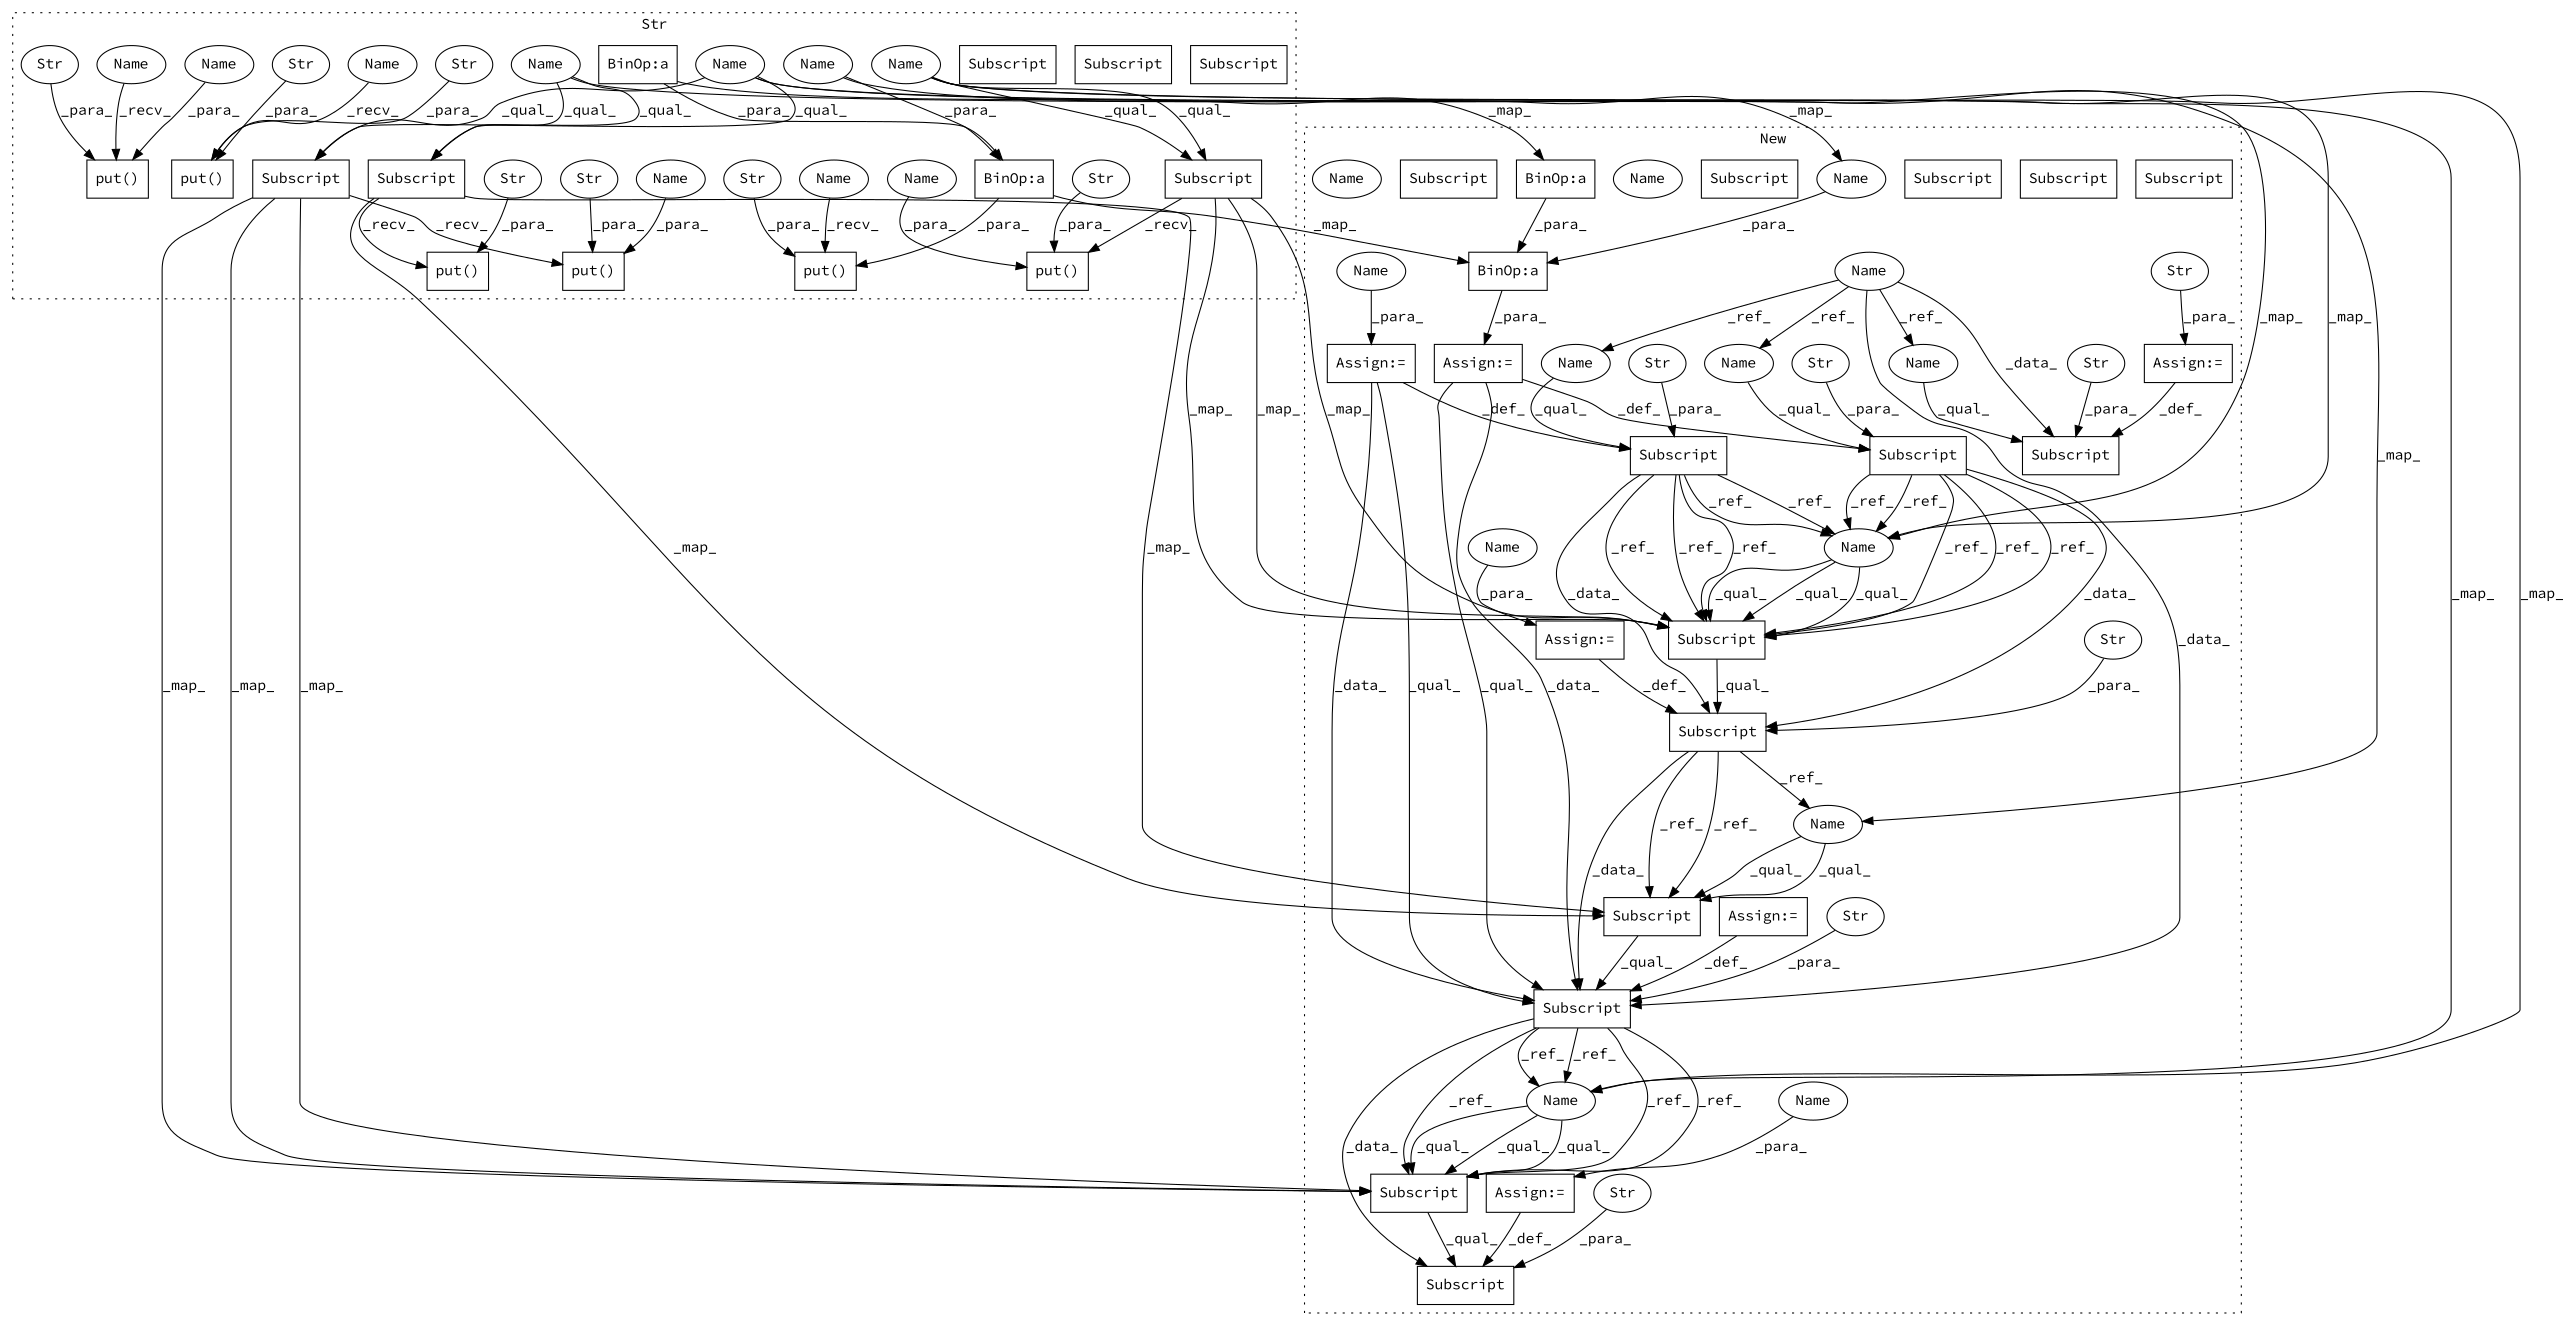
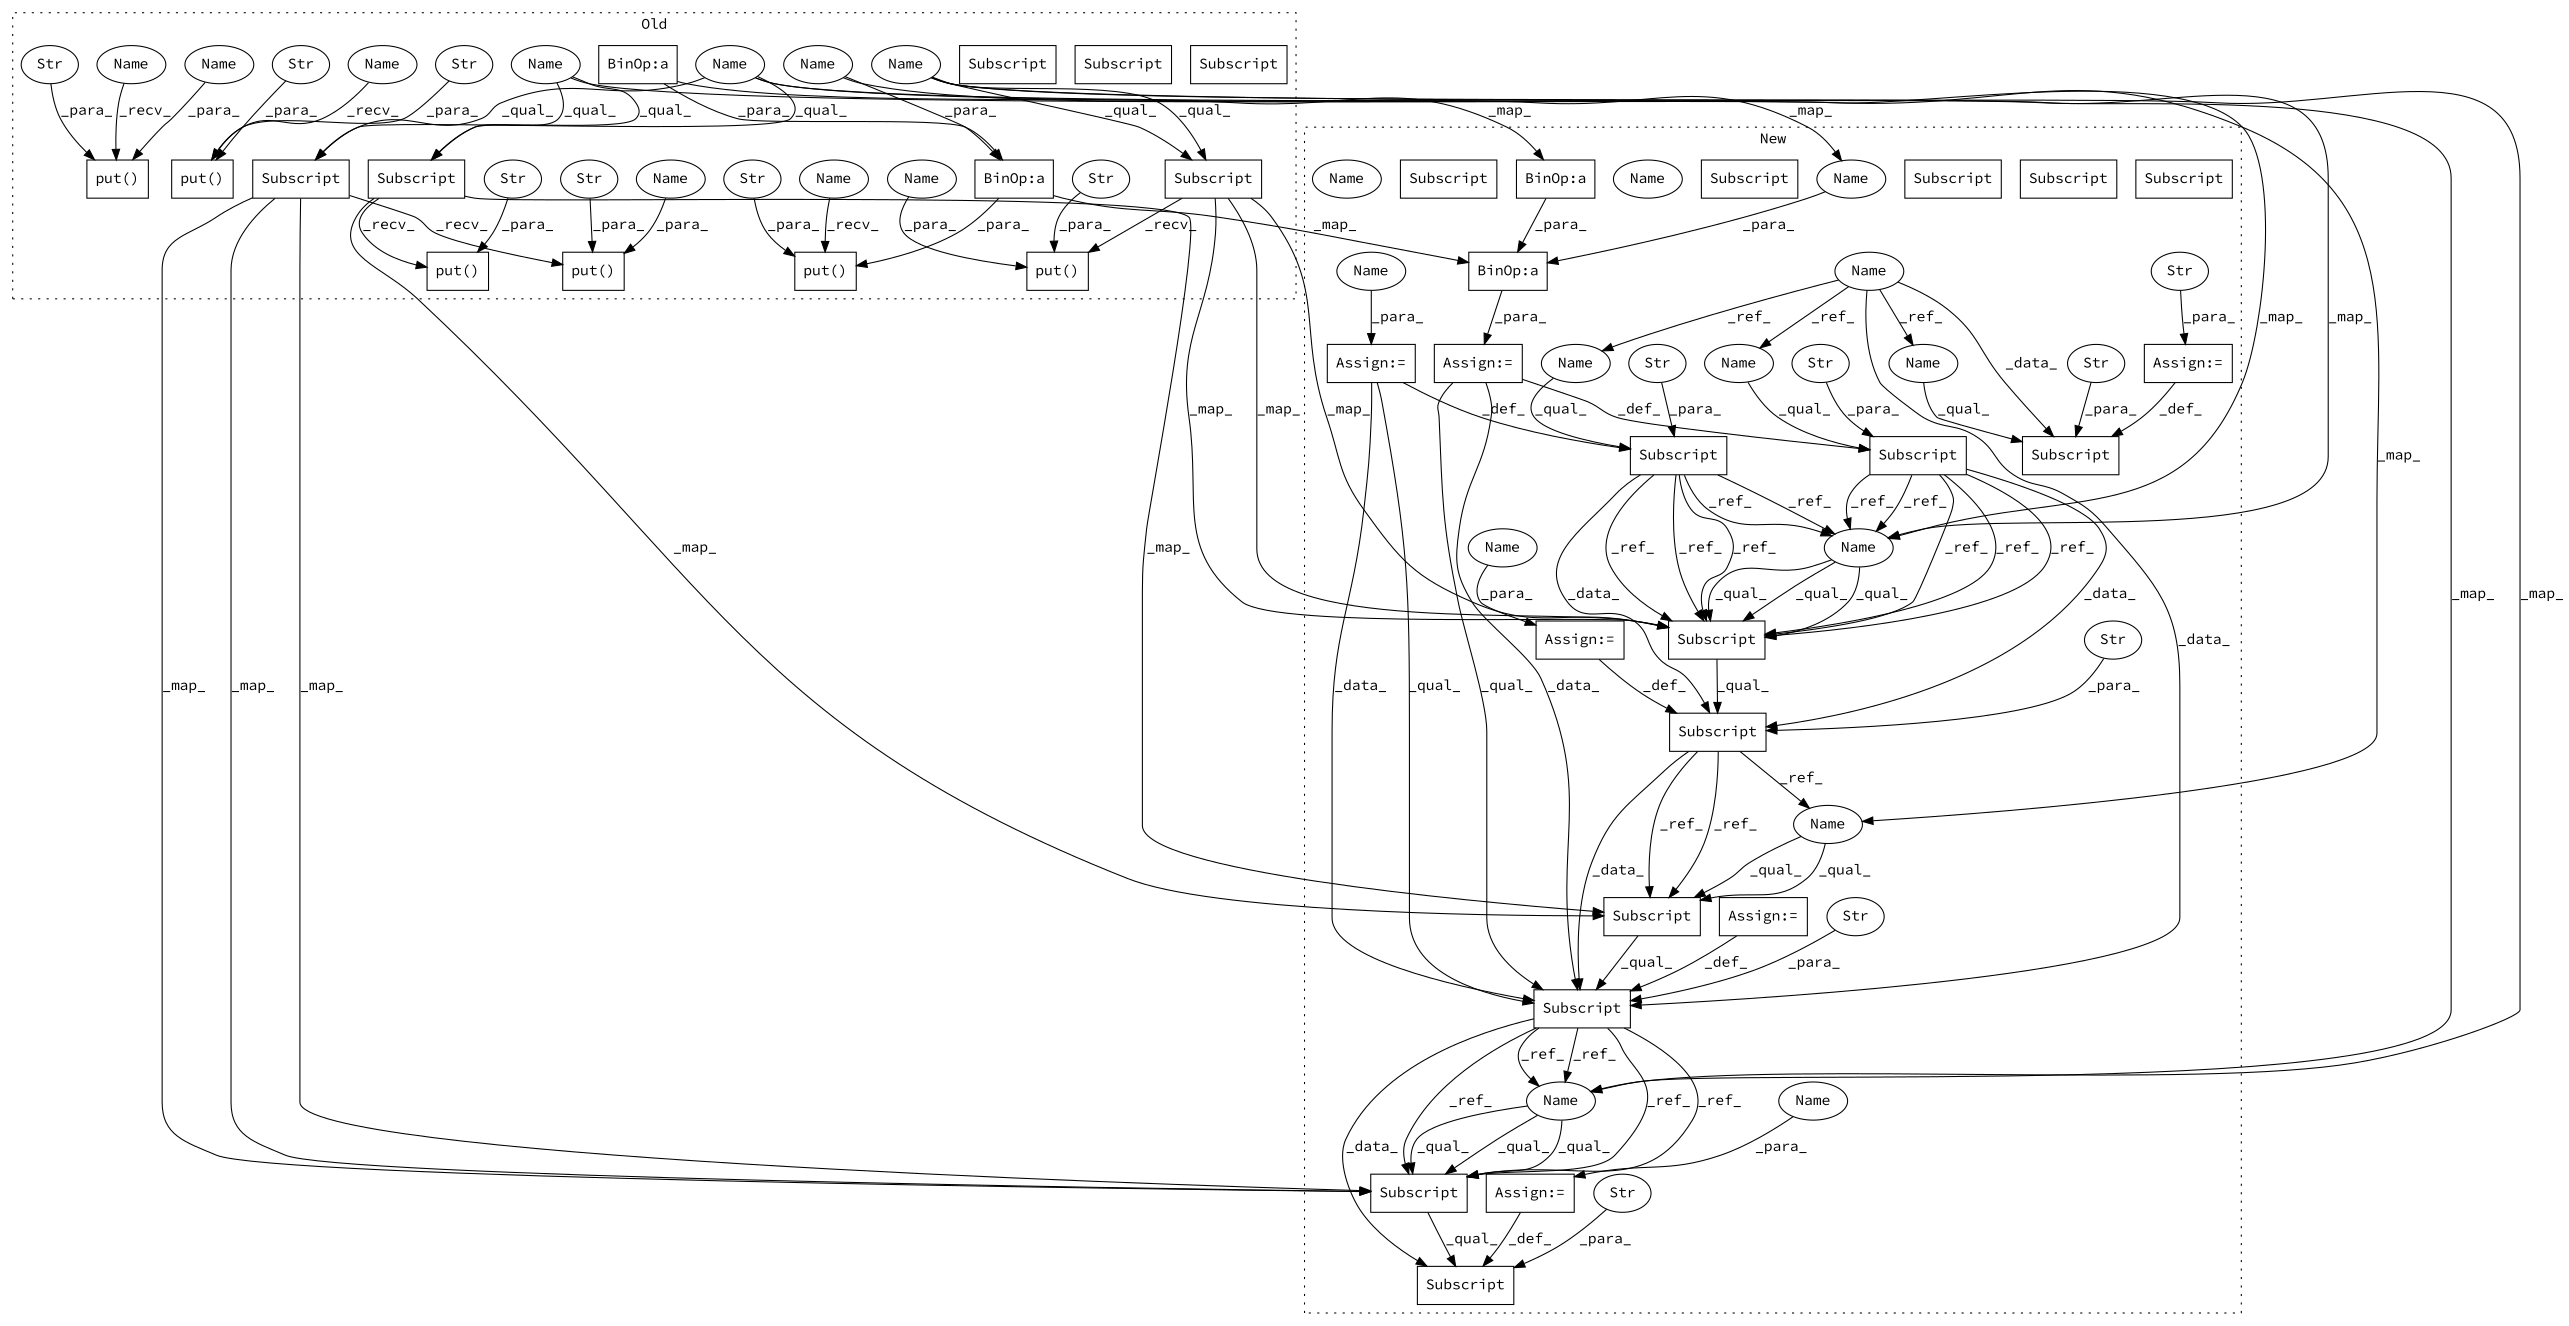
cluster "Str": label "Str" -> "Old"
